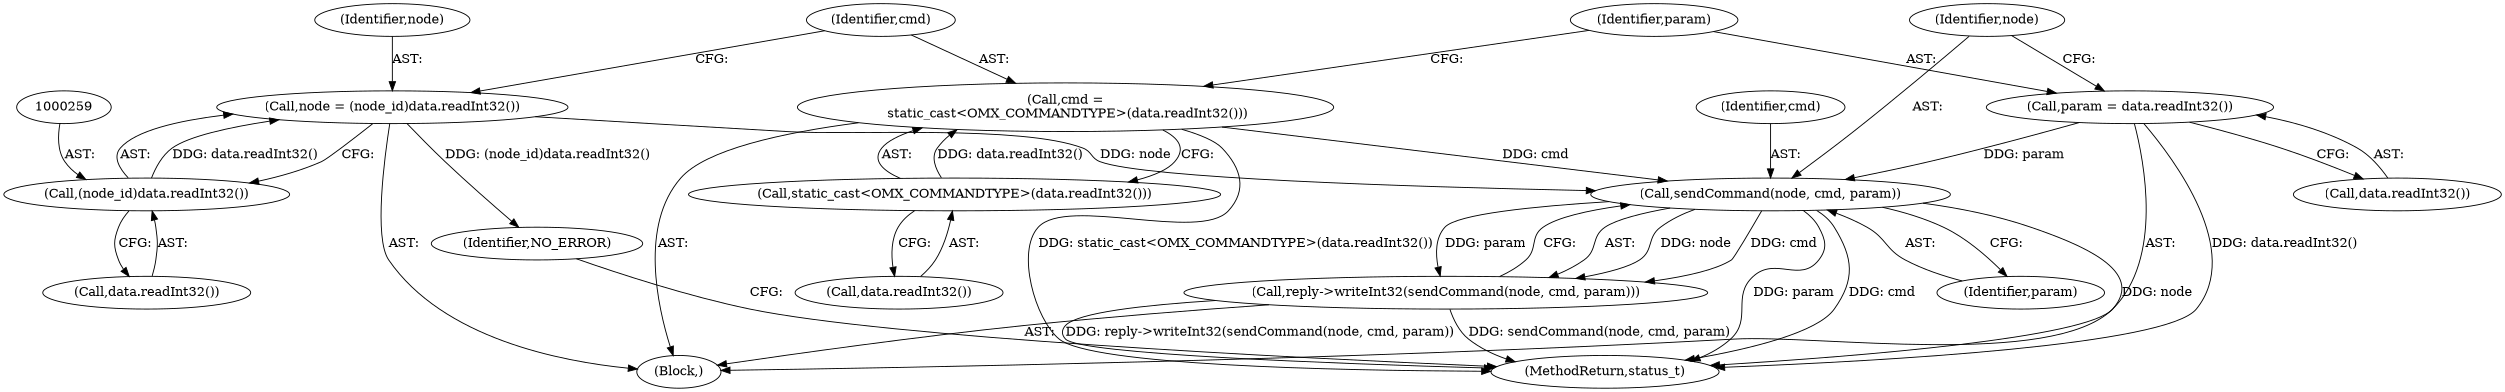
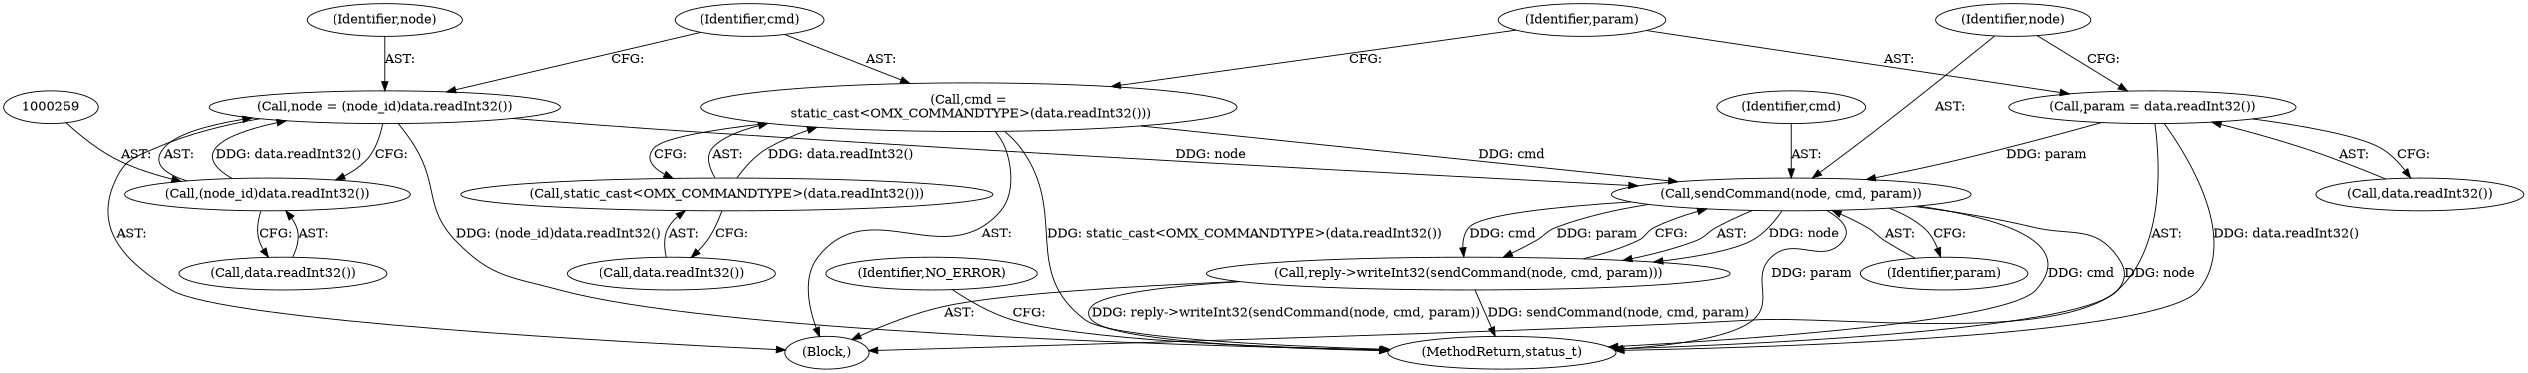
edge "(Call,node = (node_id)data.readInt32())" -> "(Identifier,NO_ERROR)": now "(Call,node = (node_id)data.readInt32())" -> "(MethodReturn,status_t)"
